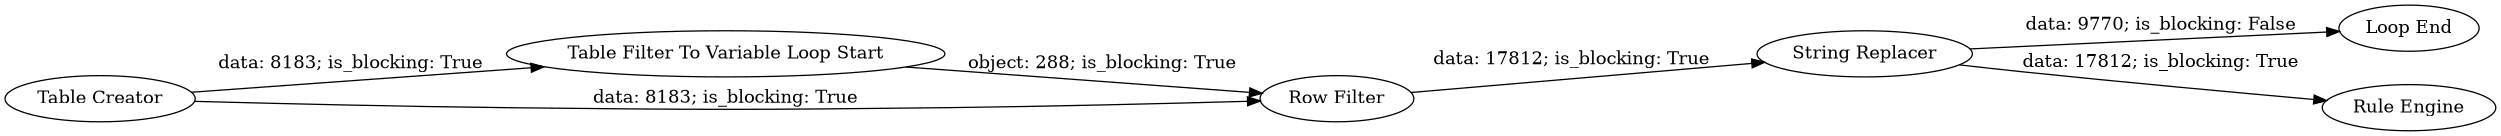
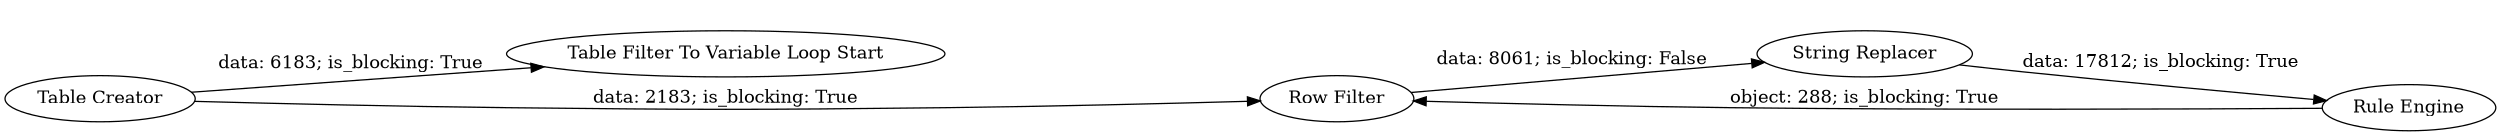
node "Loop End": removed
edge "Row Filter" -> "String Replacer": label "data: 17812; is_blocking: True" -> "data: 8061; is_blocking: False"
edge "Table Creator" -> "Table Filter To Variable Loop Start": label "data: 8183; is_blocking: True" -> "data: 6183; is_blocking: True"
edge "Table Filter To Variable Loop Start" -> "Row Filter": now "Rule Engine" -> "Row Filter"
edge "Table Creator" -> "Row Filter": label "data: 8183; is_blocking: True" -> "data: 2183; is_blocking: True"
